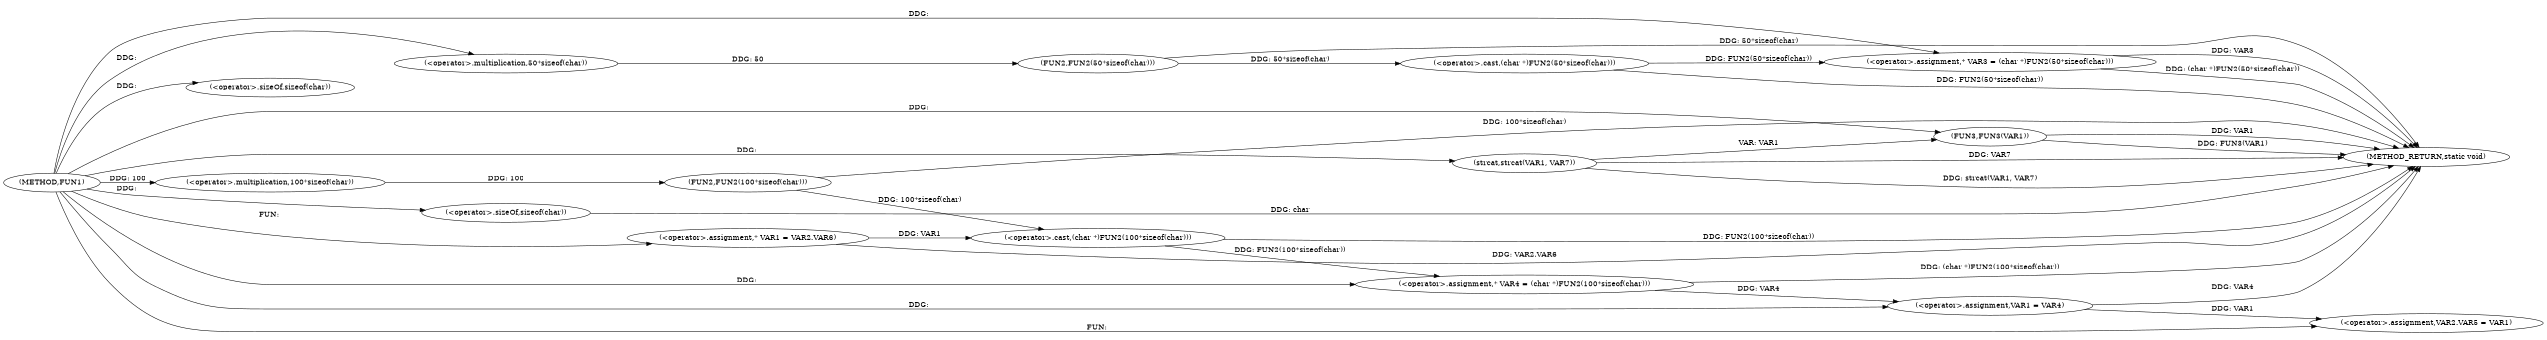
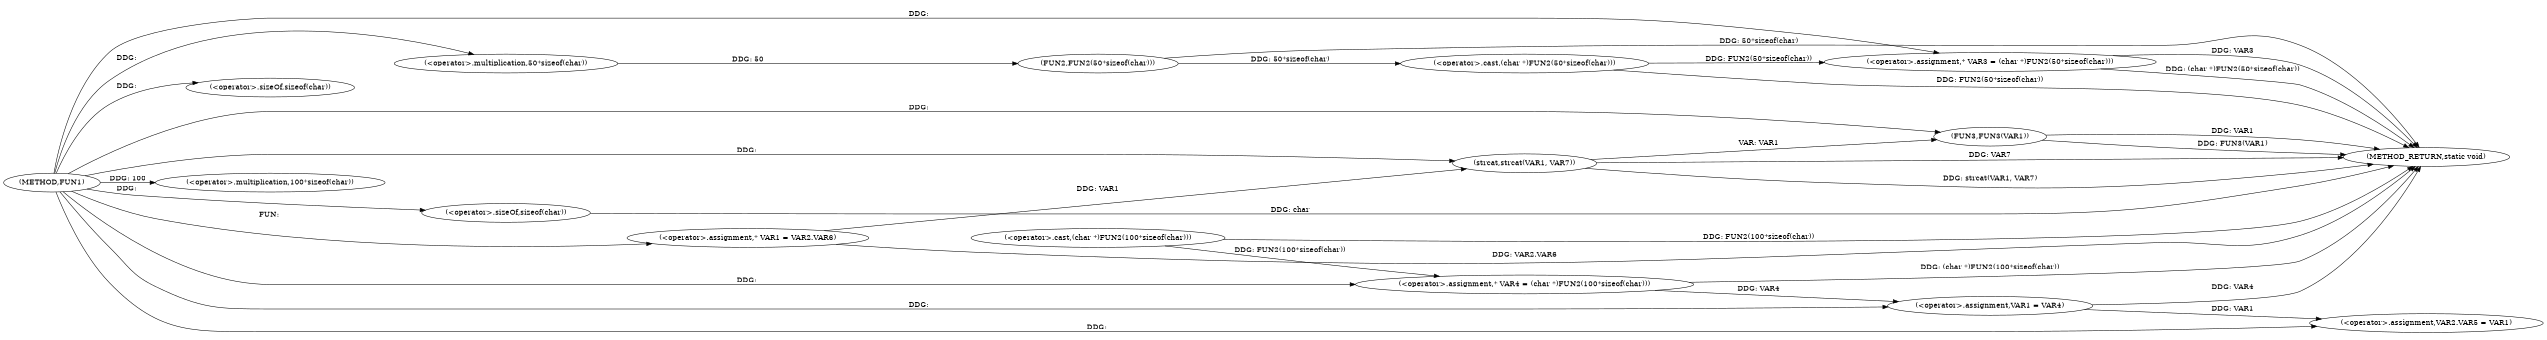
node "(FUN2,FUN2(100*sizeof(char)))": removed
edge "(<operator>.assignment,* VAR1 = VAR2.VAR6)" -> "(<operator>.cast,(char *)FUN2(100*sizeof(char)))": now "(<operator>.assignment,* VAR1 = VAR2.VAR6)" -> "(strcat,strcat(VAR1, VAR7))"
edge "(METHOD,FUN1)" -> "(<operator>.assignment,VAR2.VAR5 = VAR1)": label "FUN: " -> "DDG: "
